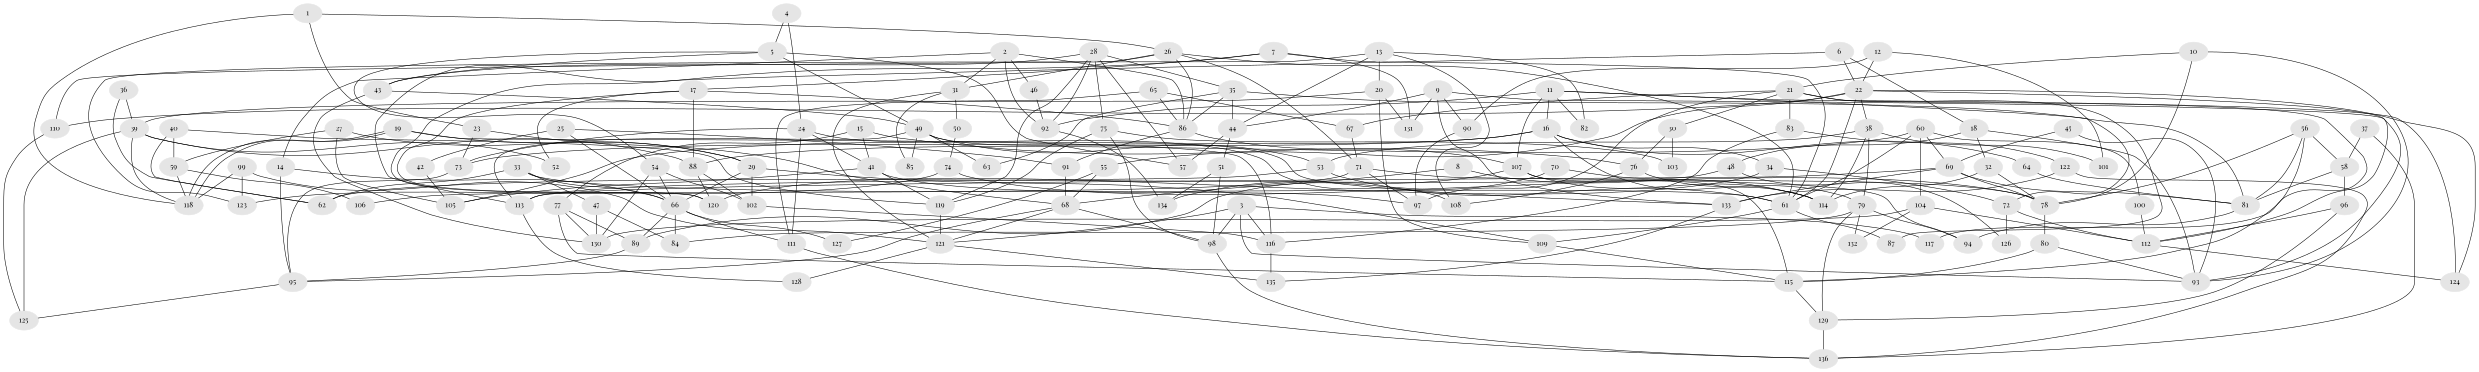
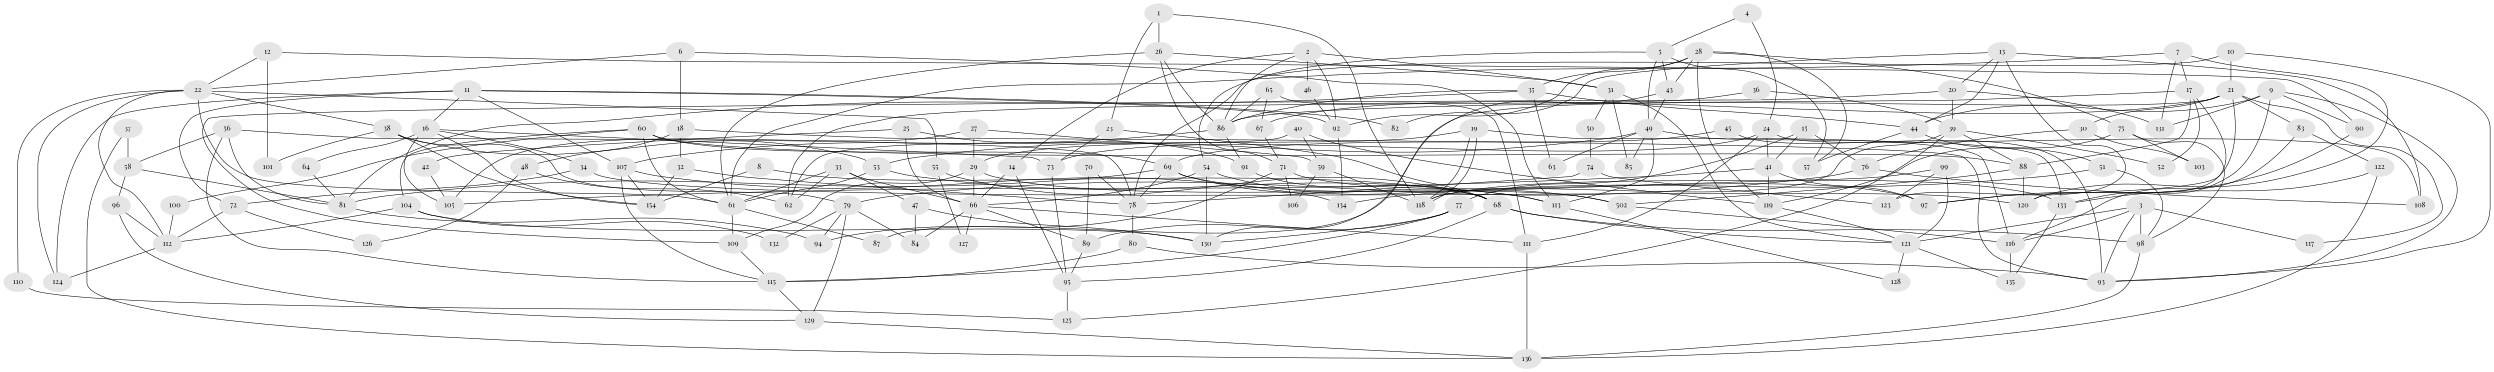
edge "26" -- "110": removed
node "102": label "102" -> "502"
node "114": label "114" -> "154"
